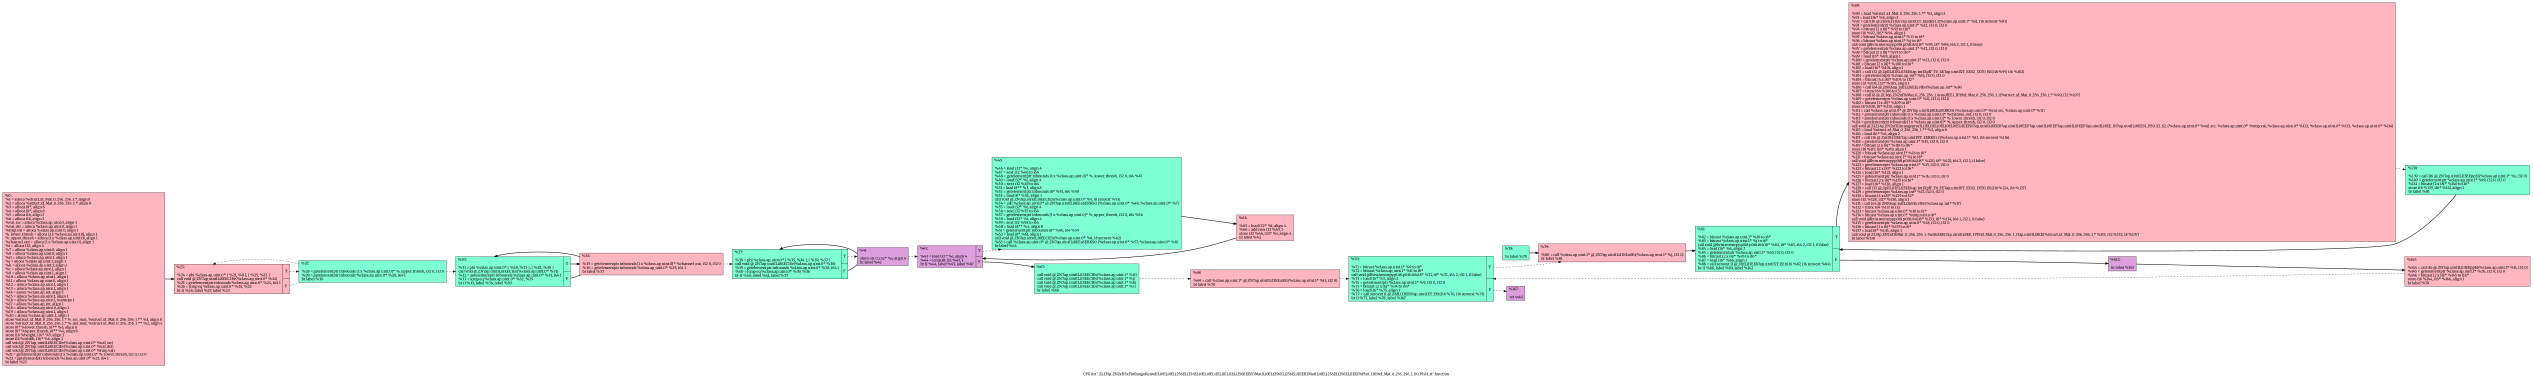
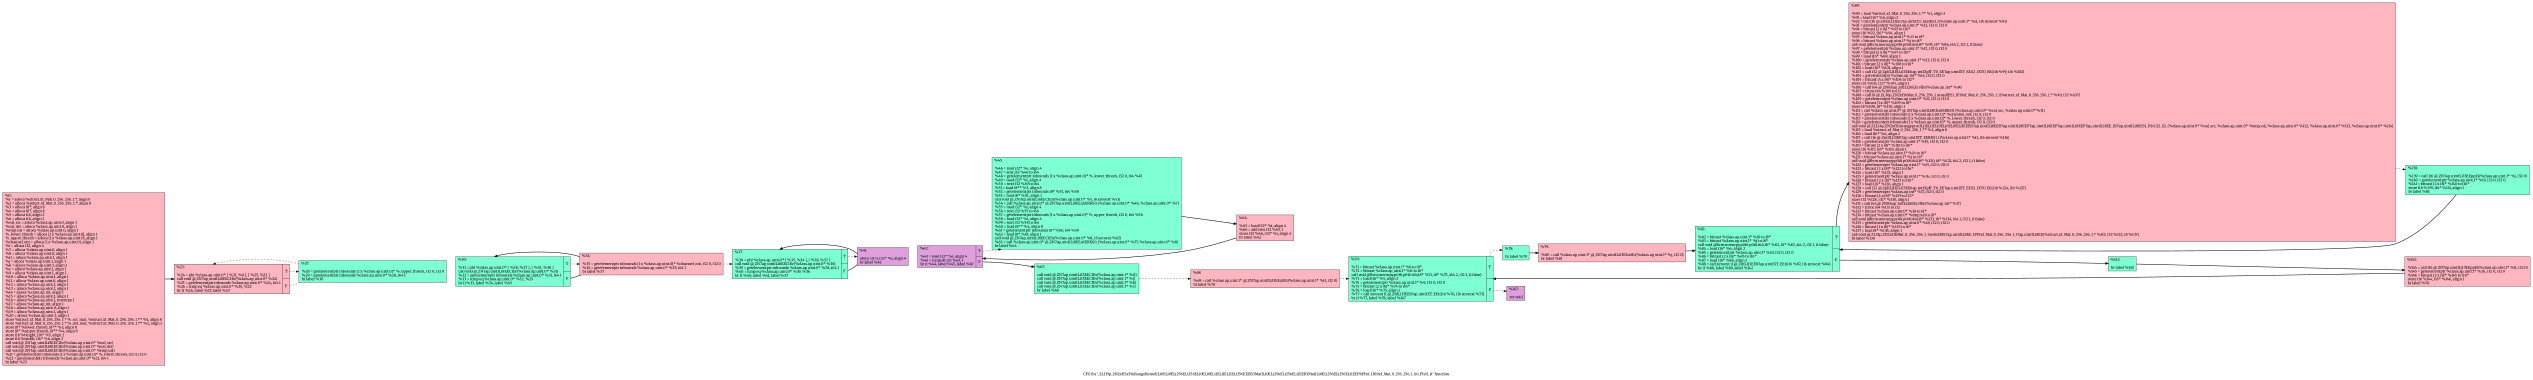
node "%45:": text "%59 = sext i32 %58 to i64" -> "%99 = sext i32 %58 to i64"
edge "%41:" -> "%42:": removed
edge "%30:" -> "%34:": style bold -> dashed
node "%142:": fillcolor plum -> aquamarine
edge "%70:" -> "%79:": now "%70:" -> "%78:"
edge "%27:" -> "%30:": removed
edge "%143:" -> "%70:": style dashed -> bold
